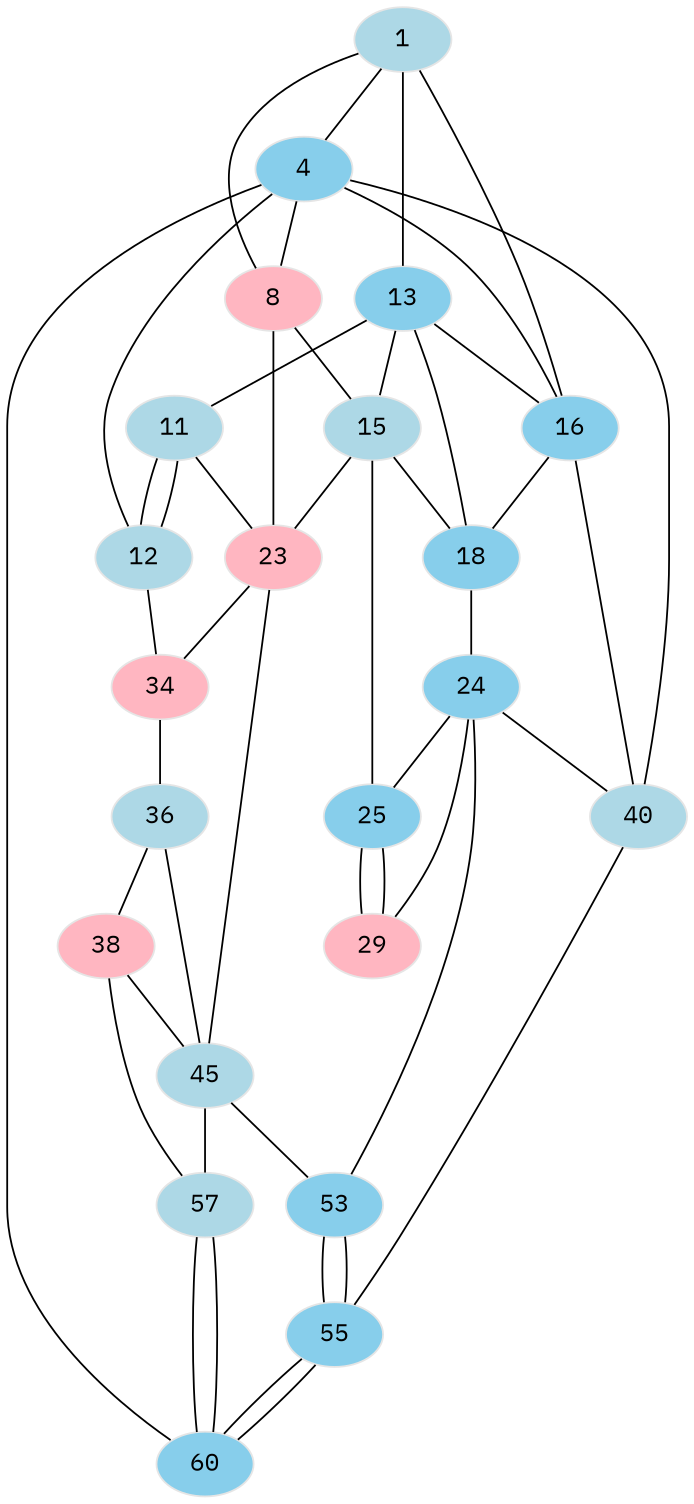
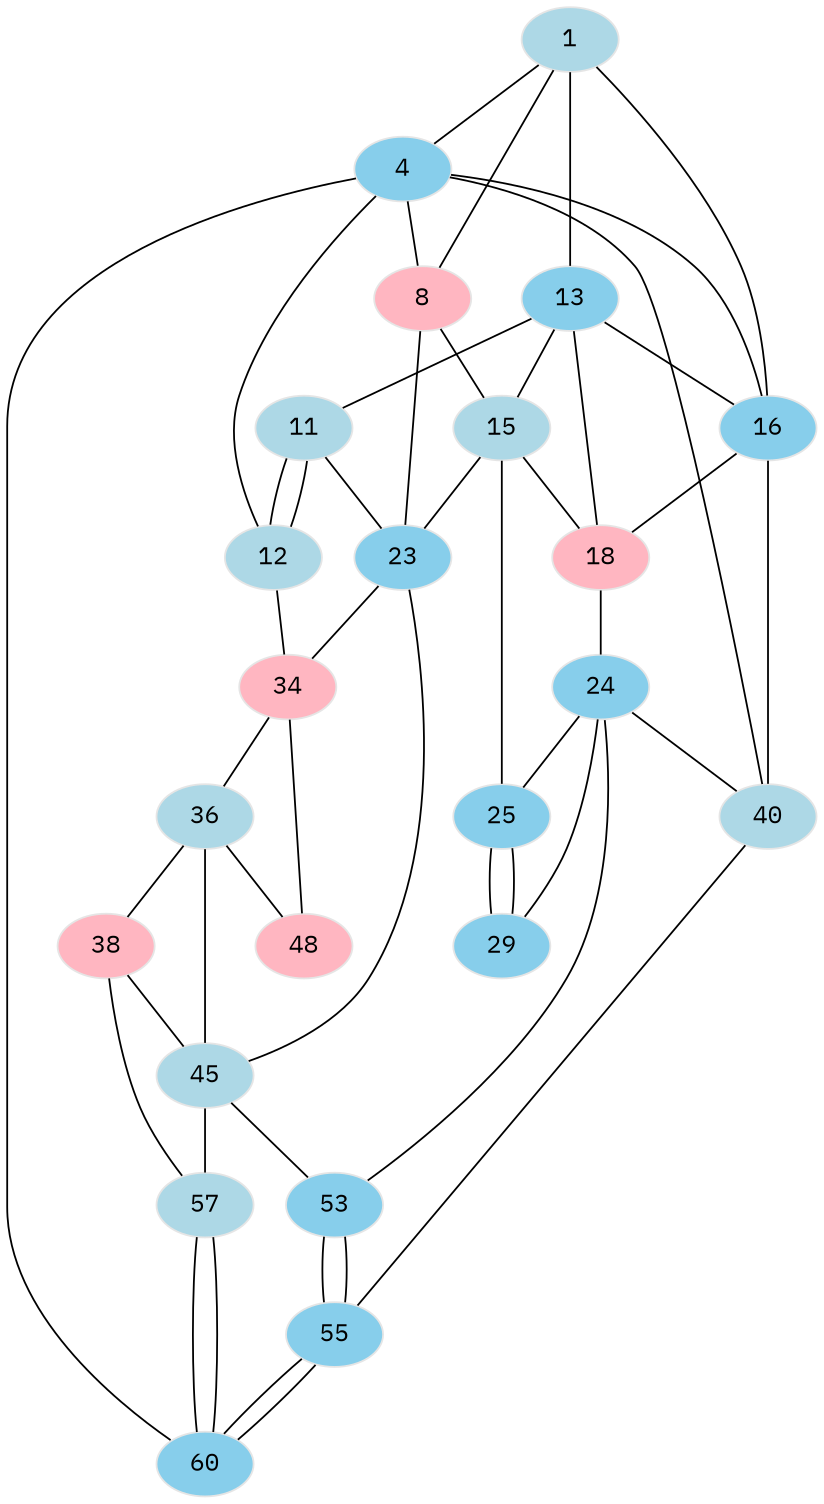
node "23": fillcolor lightpink -> skyblue
node "18": fillcolor skyblue -> lightpink
node "48": added
node "29": fillcolor lightpink -> skyblue
